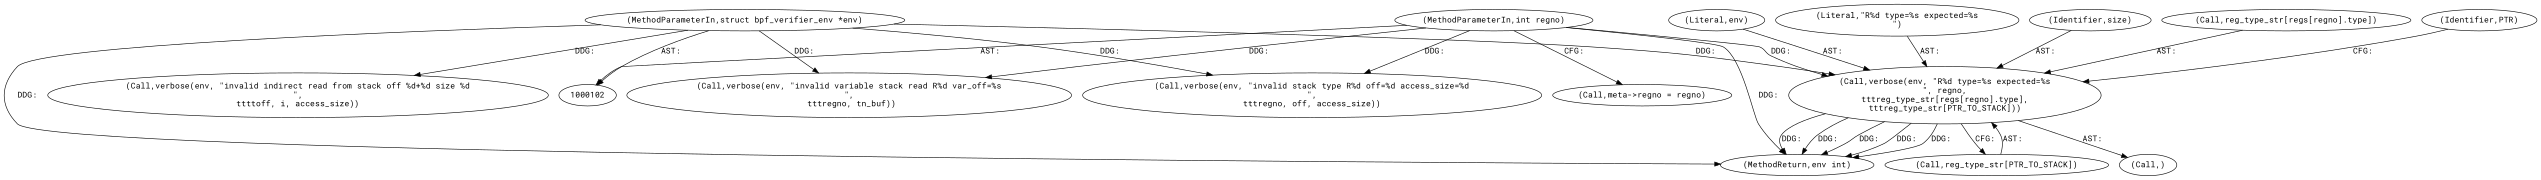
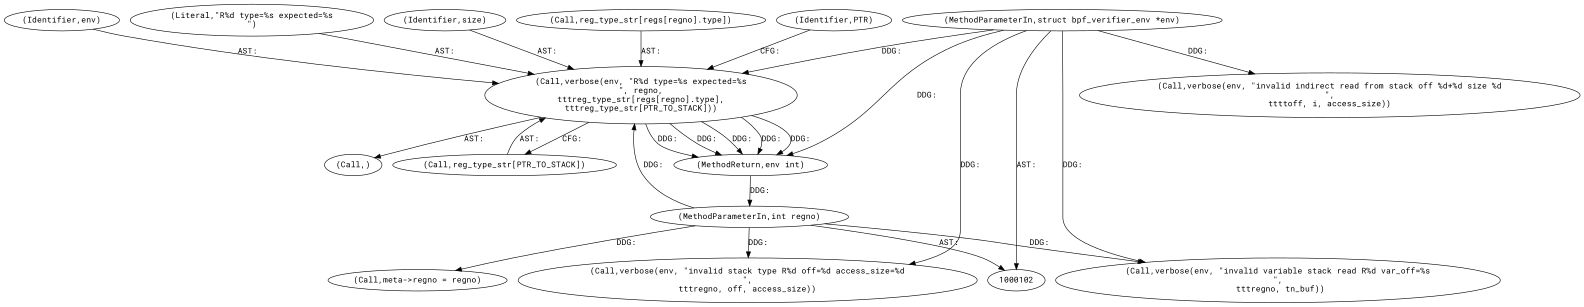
node "(Literal,env)": label "(Literal,env)" -> "(Identifier,env)"
edge "(MethodParameterIn,int regno)" -> "(MethodReturn,env int)": reversed
edge "(MethodParameterIn,int regno)" -> "(Call,meta->regno = regno)": label "CFG: " -> "DDG: "
